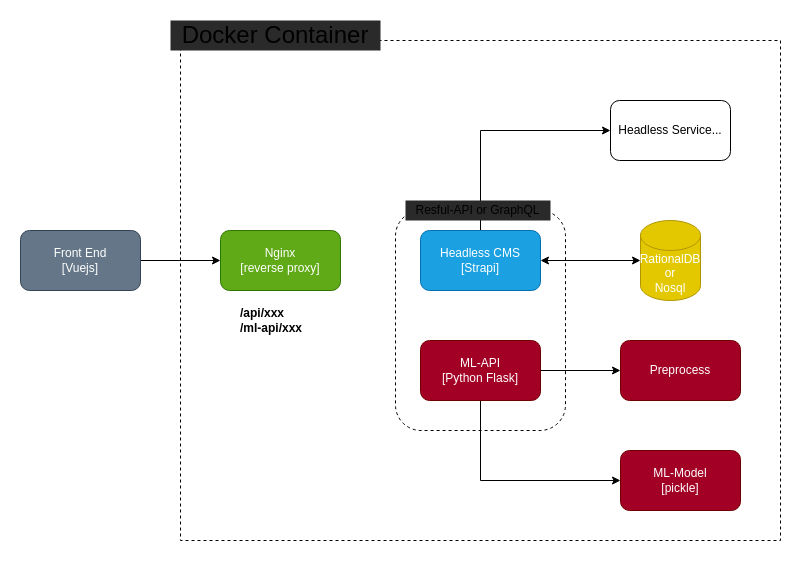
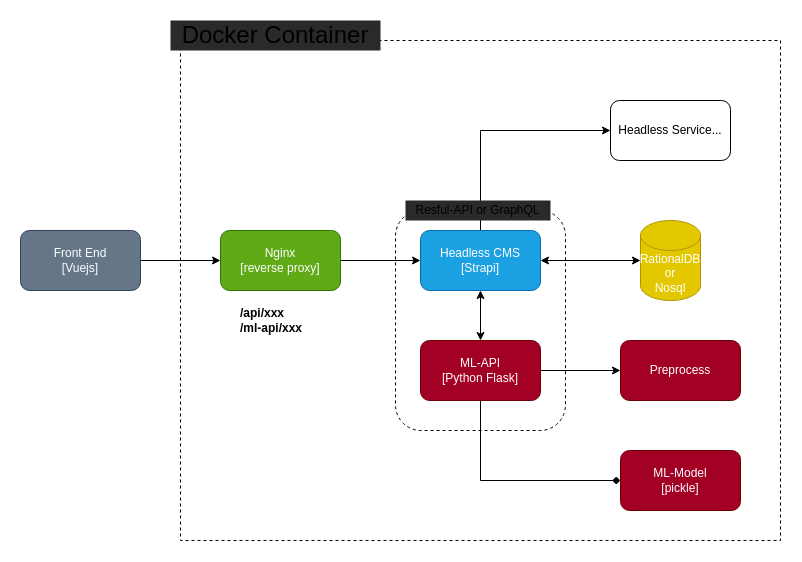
edge "Nginx [reverse proxy]" -> "Headless CMS [Strapi]": added
edge "Headless CMS [Strapi]" -- "ML-API [Python Flask]": added
edge "ML-API [Python Flask]" -> "ML-Model [pickle]": arrowhead classic -> diamond
